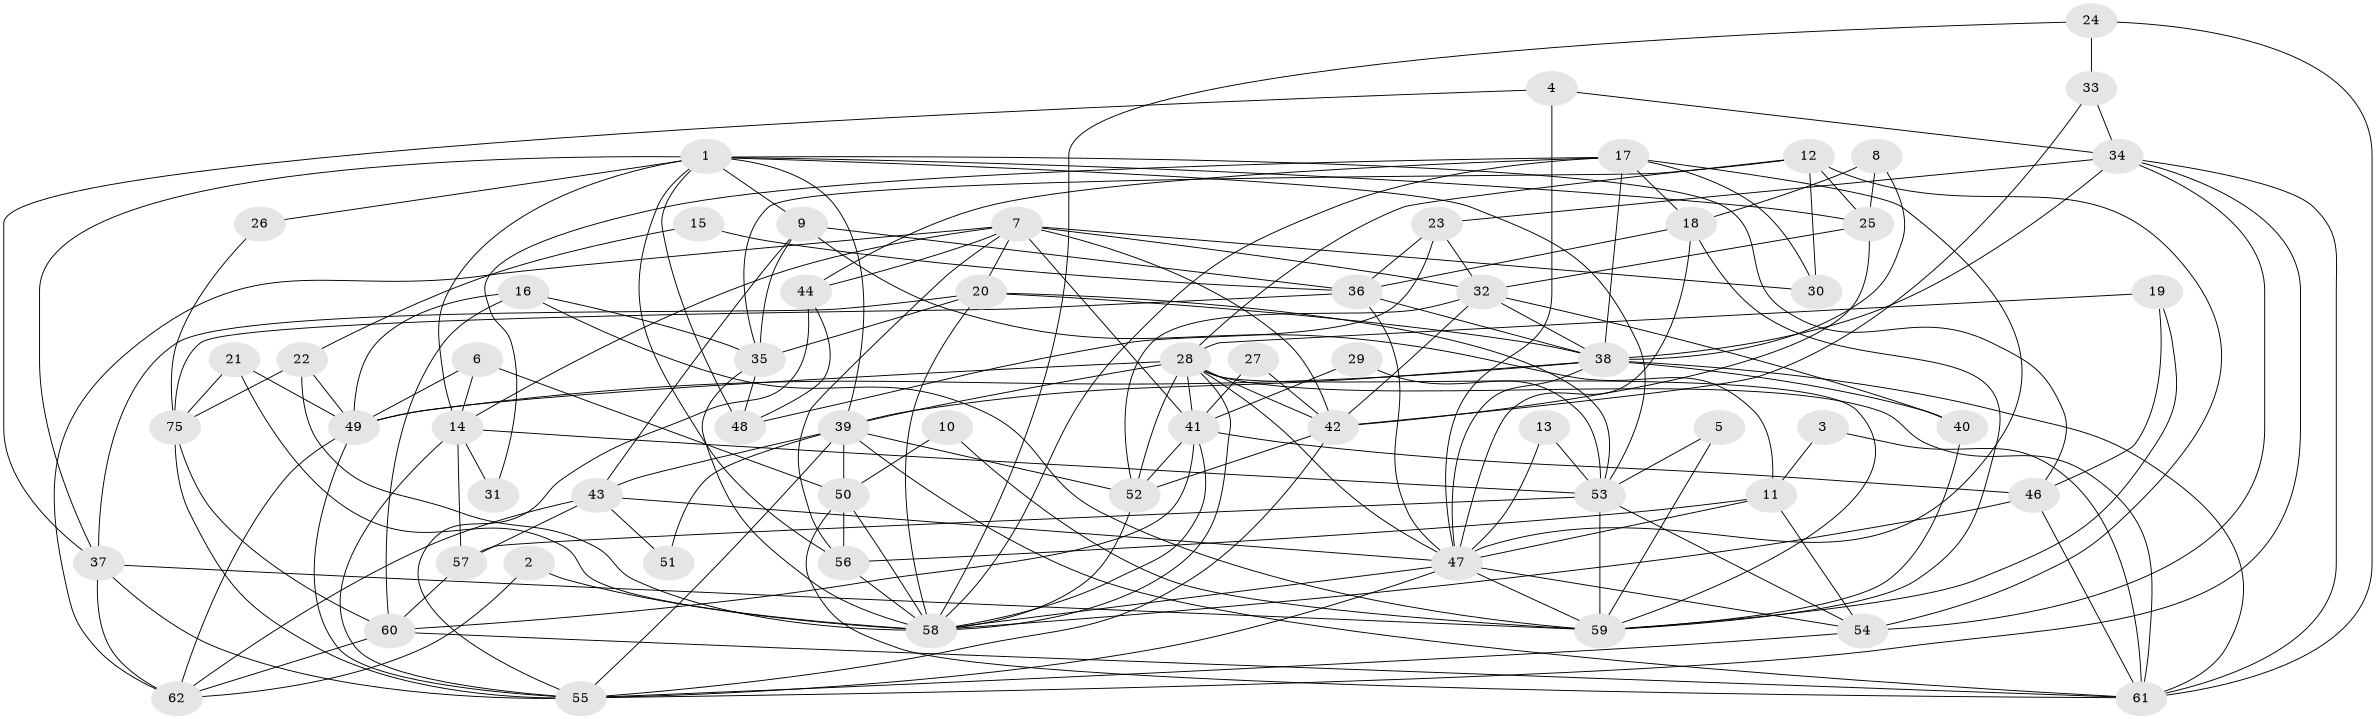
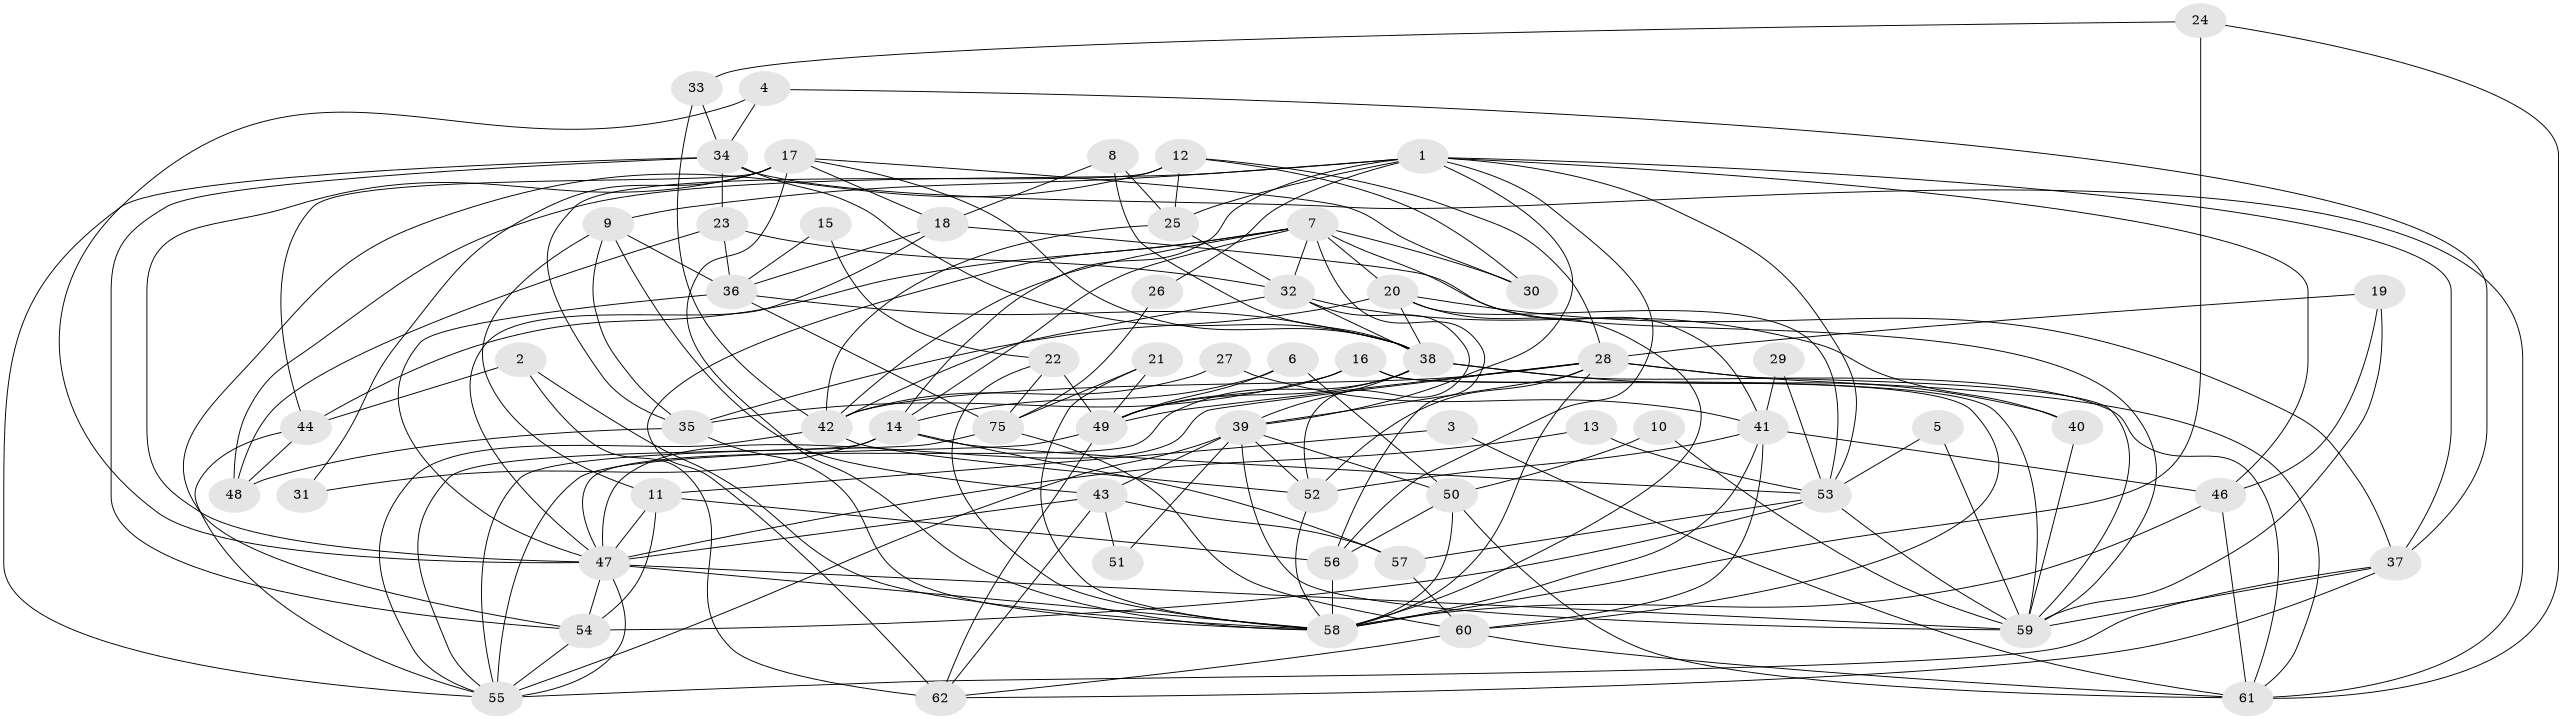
edge "28" -- "41": removed
edge "2" -- "44": added
edge "39" -- "61": now "39" -- "59"
